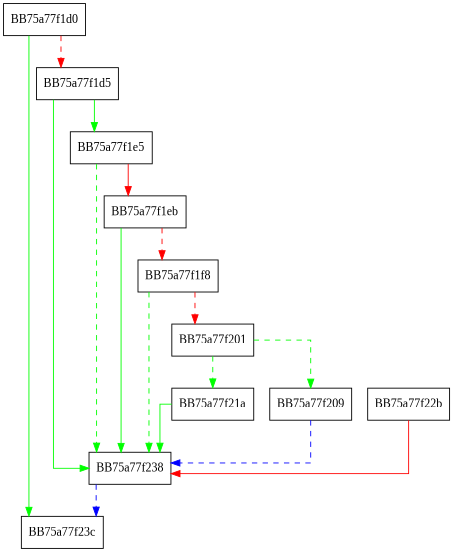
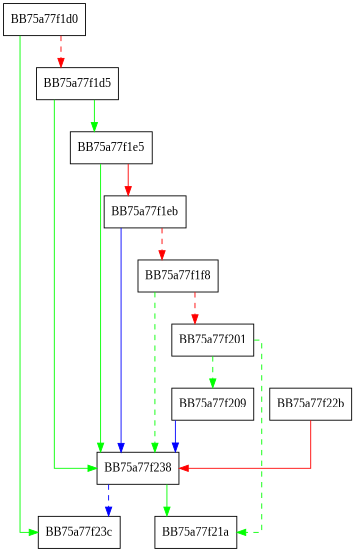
edge "BB75a77f1e5" -> "BB75a77f238": style dashed -> solid
edge "BB75a77f1eb" -> "BB75a77f238": color green -> blue
edge "BB75a77f21a" -> "BB75a77f238": reversed
edge "BB75a77f209" -> "BB75a77f238": style dashed -> solid
